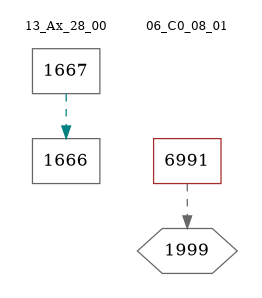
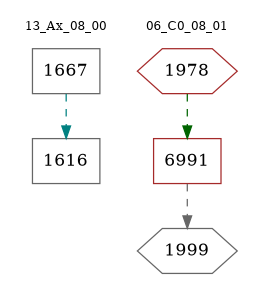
cluster "13_Ax_28_00": label "13_Ax_28_00" -> "13_Ax_08_00"
node "1978": added
node "1666": label "1666" -> "1616"
